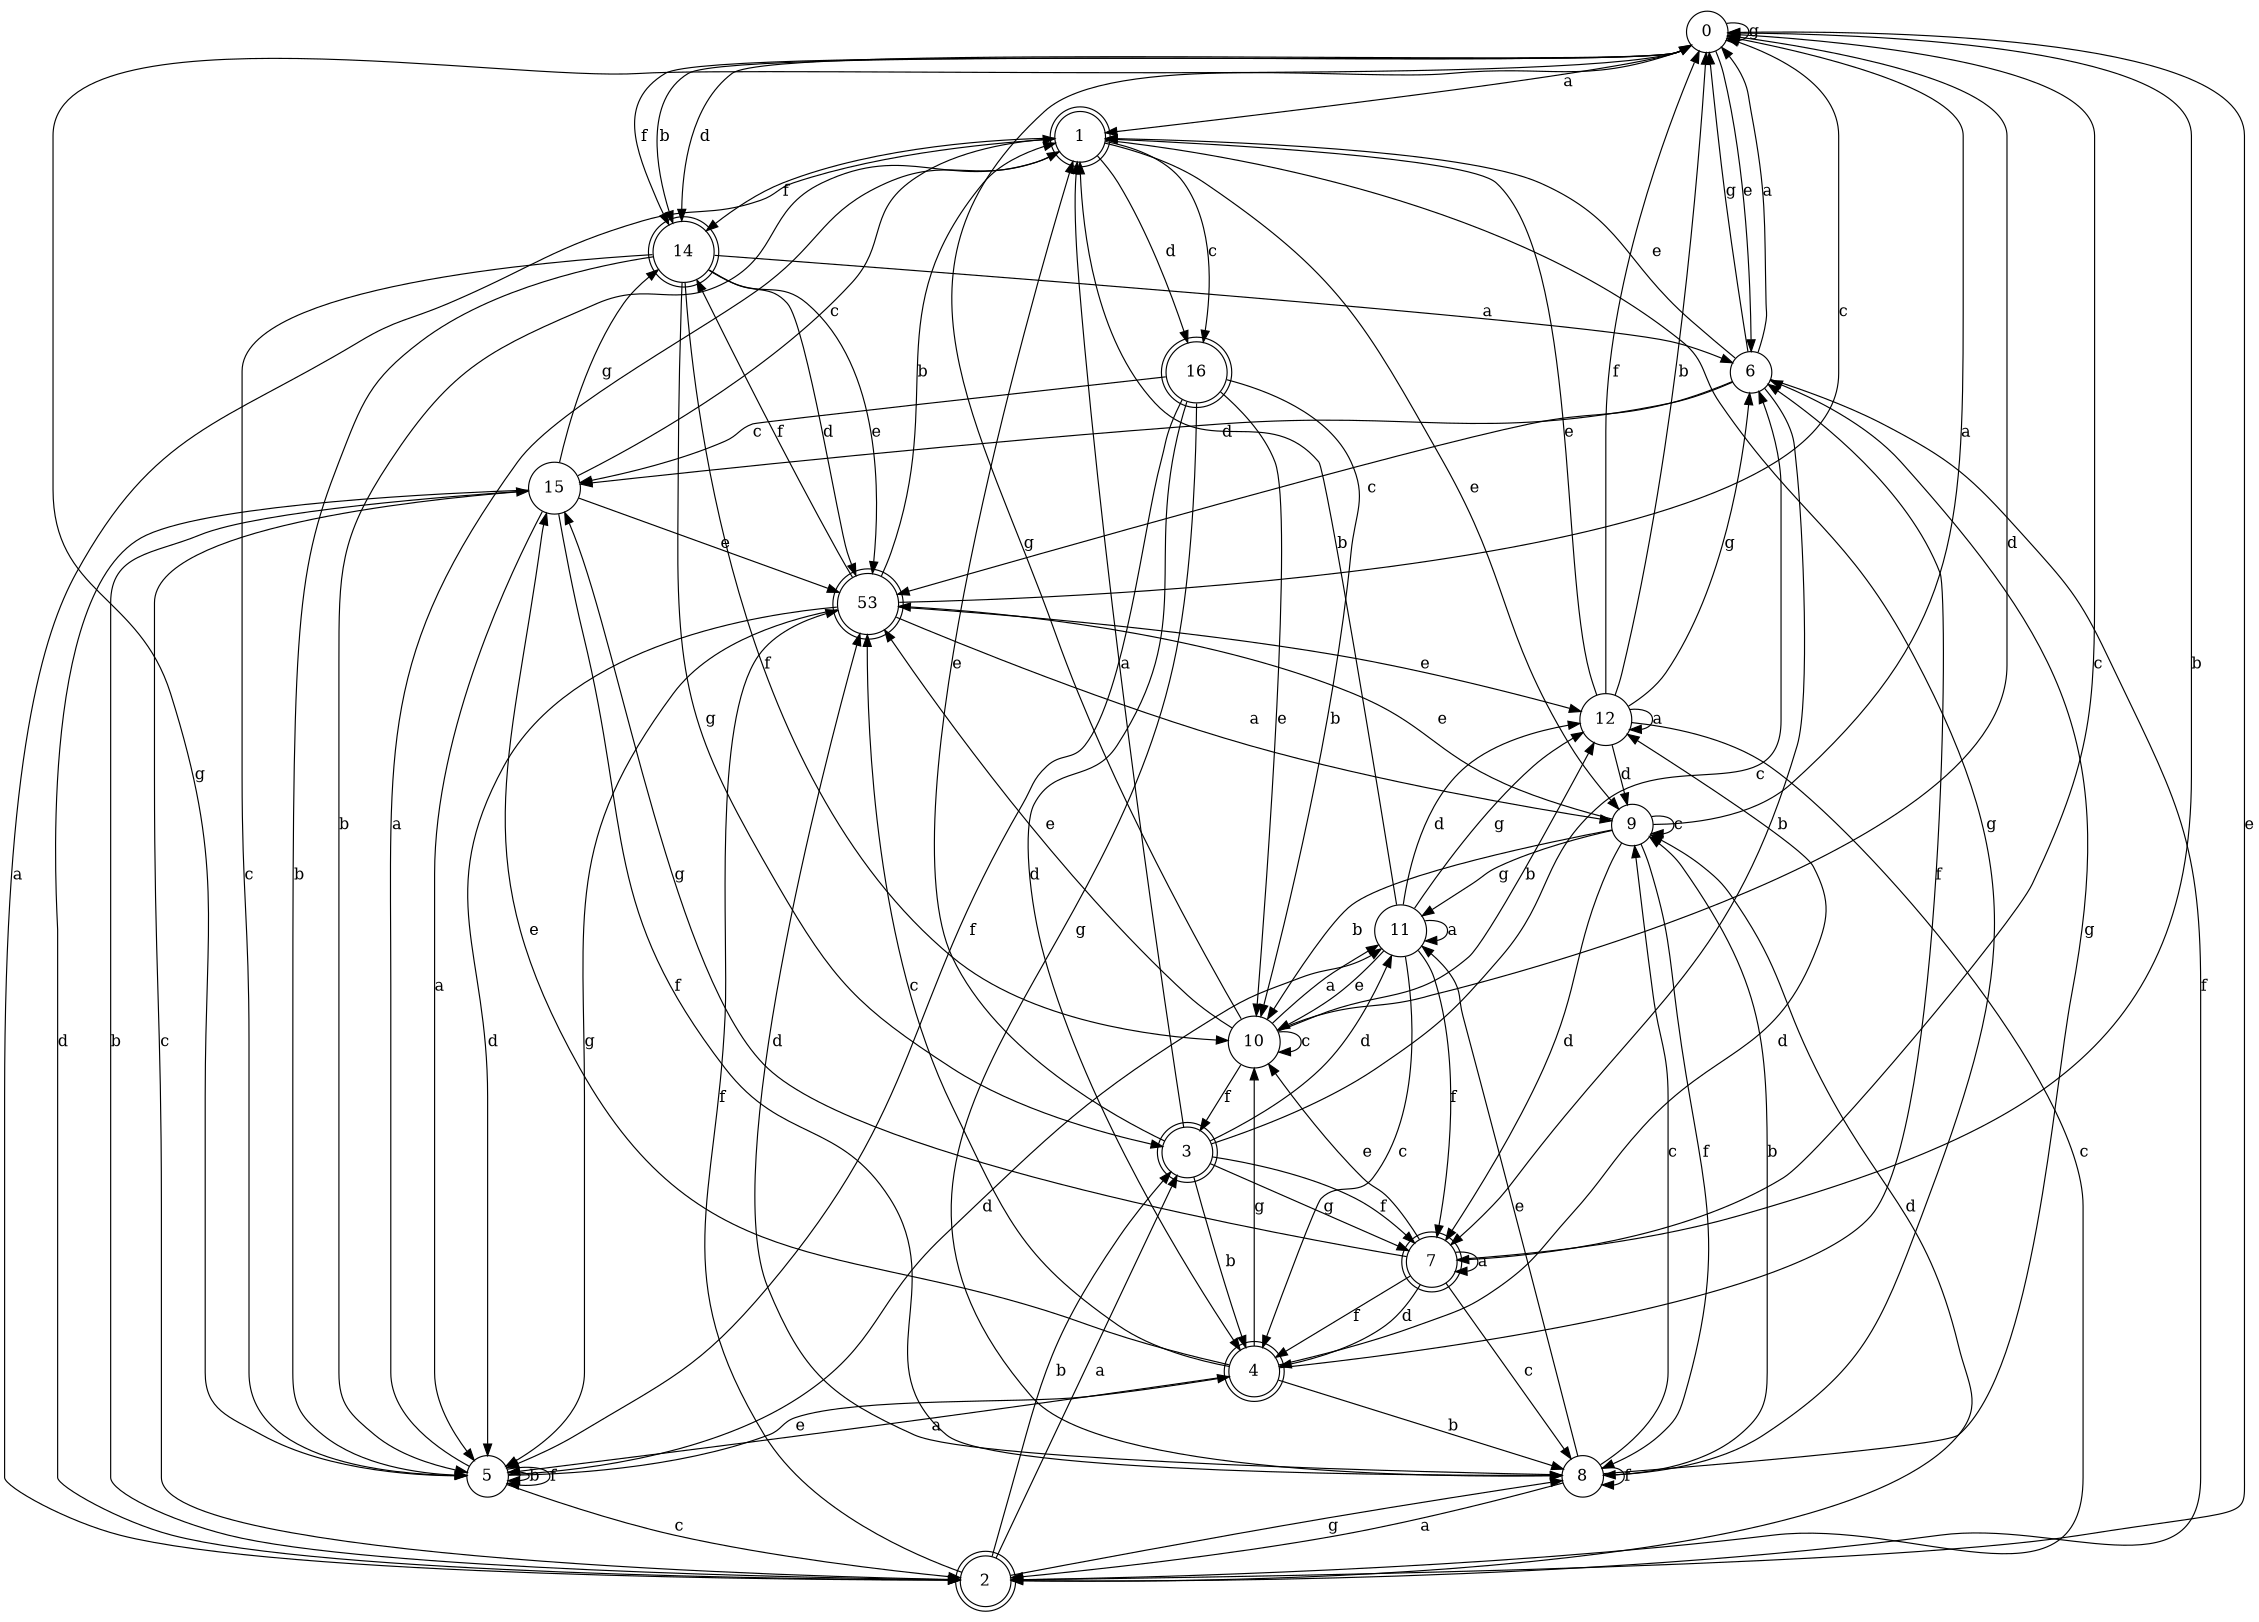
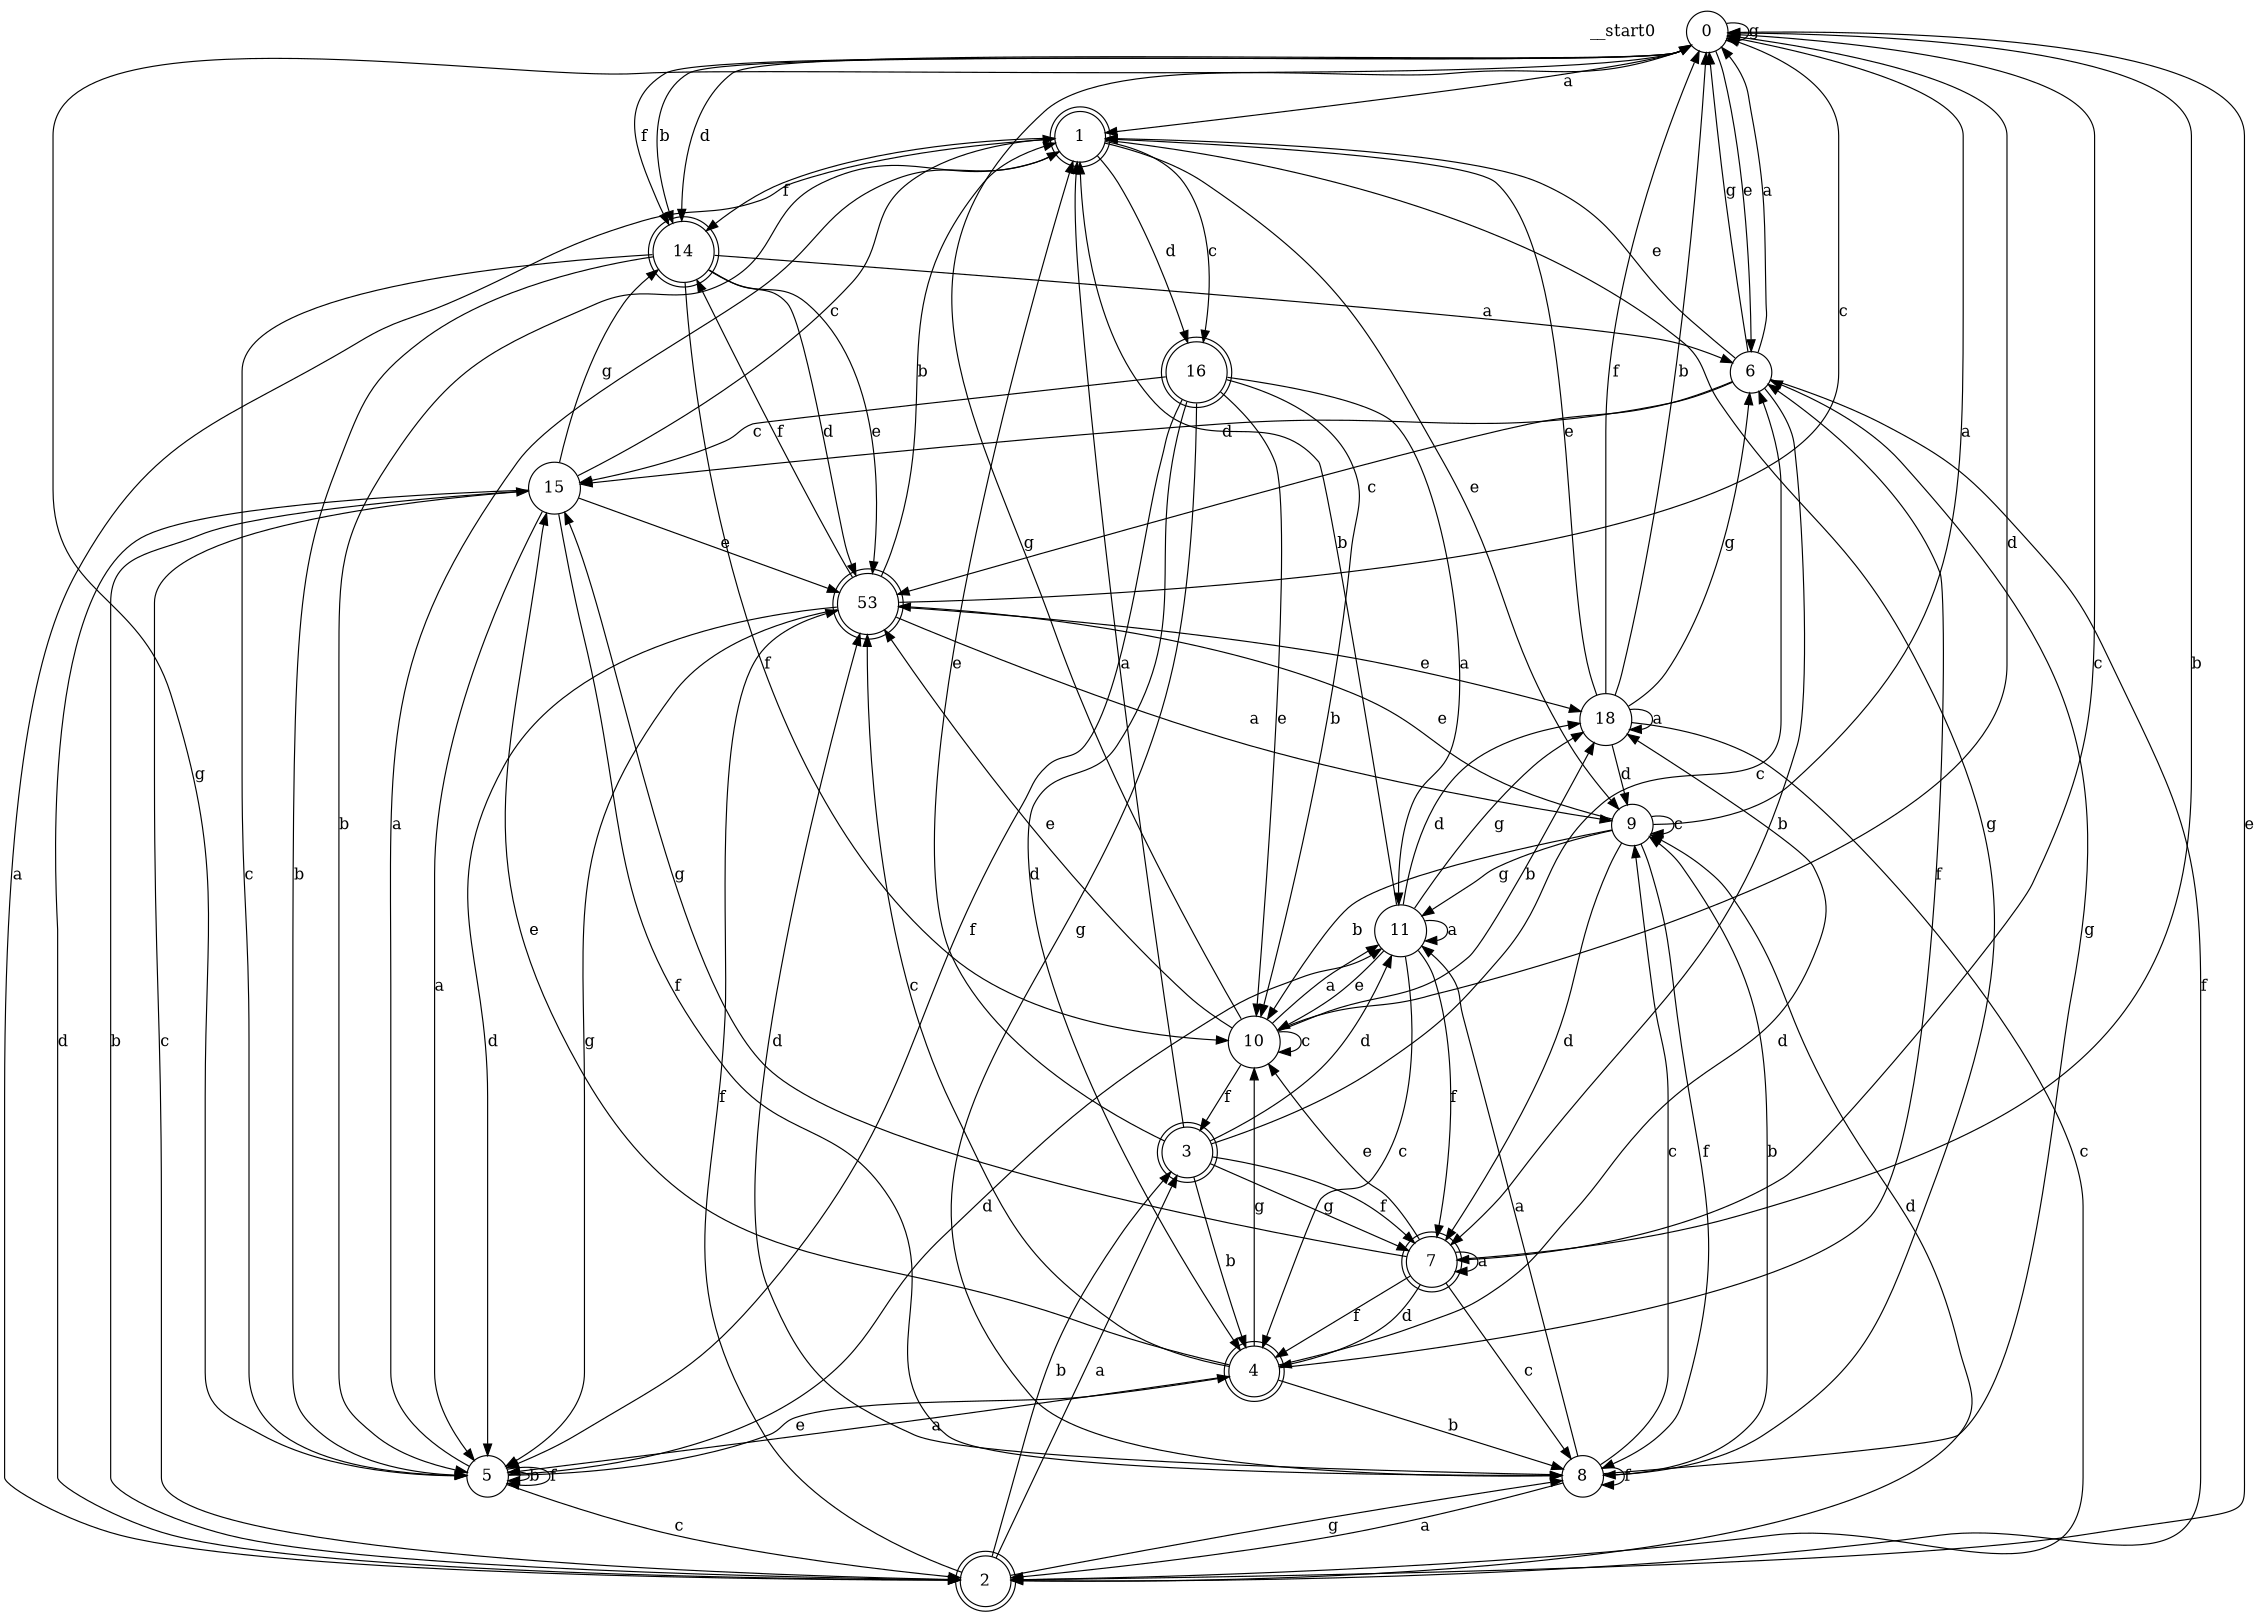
node "__start0": added
edge "16" -> "11": added, label "a"
node "12": label "12" -> "18"
edge "14" -> "3": removed, label "g"
edge "8" -> "11": label "e" -> "a"
